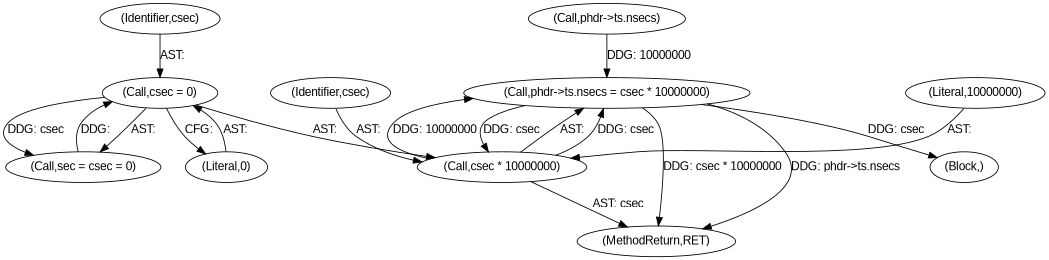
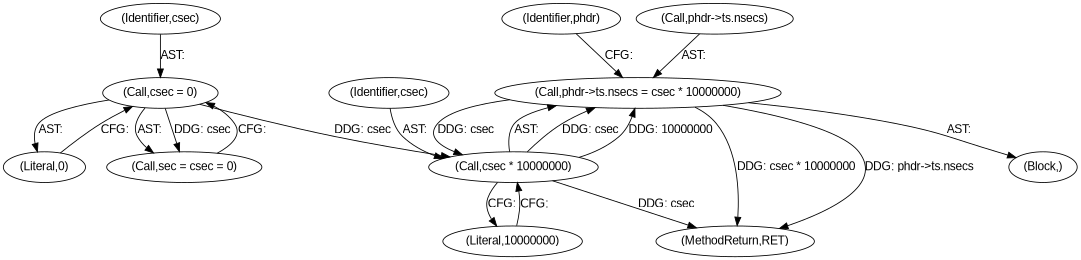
node "(Identifier,phdr)": added
edge "(Call,phdr->ts.nsecs)" -> "(Call,phdr->ts.nsecs = csec * 10000000)": label "DDG: 10000000" -> "AST: "
edge "(Call,sec = csec = 0)" -> "(Call,csec = 0)": label "DDG: " -> "CFG: "
edge "(Call,csec = 0)" -> "(Literal,0)": label "CFG: " -> "AST: "
edge "(Literal,0)" -> "(Call,csec = 0)": label "AST: " -> "CFG: "
edge "(Call,csec = 0)" -> "(Call,csec * 10000000)": label "AST: " -> "DDG: csec"
edge "(Call,phdr->ts.nsecs = csec * 10000000)" -> "(Block,)": label "DDG: csec" -> "AST: "
edge "(Literal,10000000)" -> "(Call,csec * 10000000)": label "AST: " -> "CFG: "
edge "(Call,csec * 10000000)" -> "(Literal,10000000)": added, label "CFG:"
edge "(Call,csec * 10000000)" -> "(MethodReturn,RET)": label "AST: csec" -> "DDG: csec"
